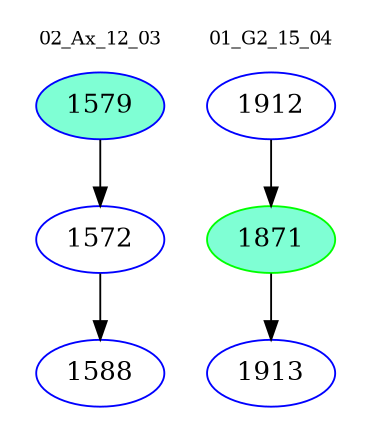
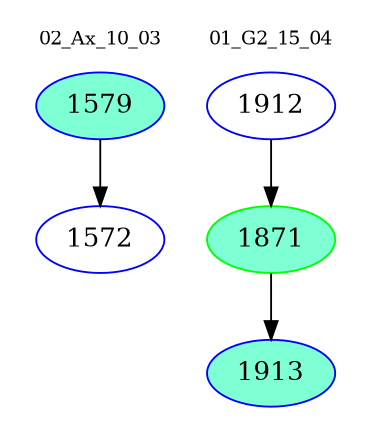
cluster "02_Ax_12_03": label "02_Ax_12_03" -> "02_Ax_10_03"
node "1588": removed
node "1913": fillcolor white -> aquamarine
